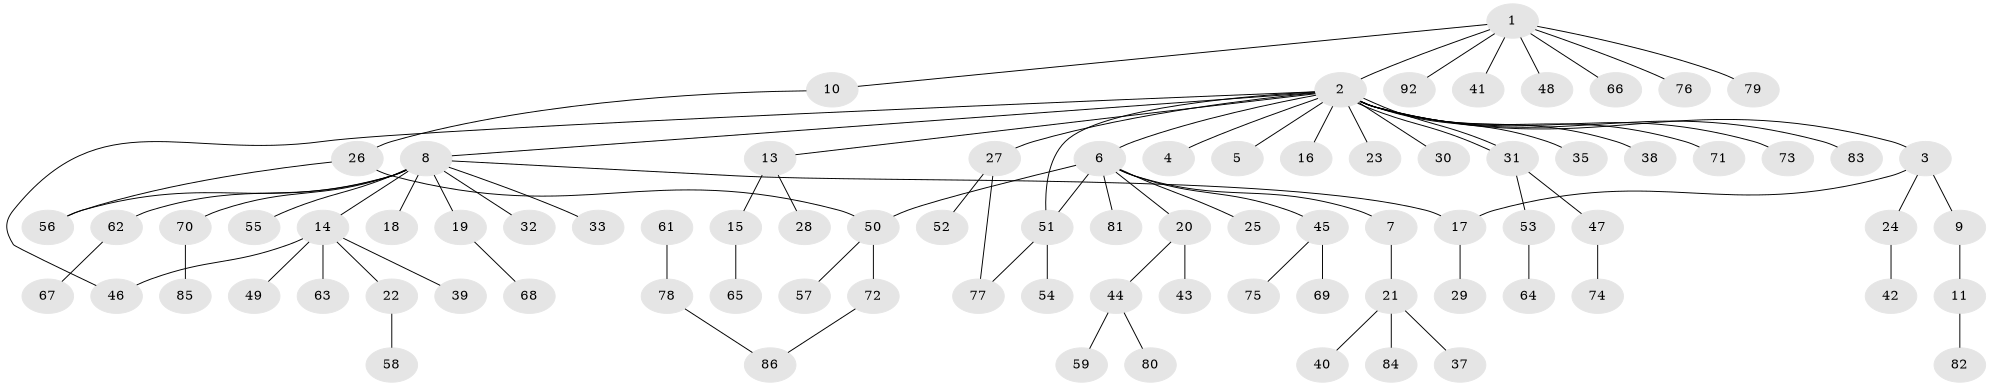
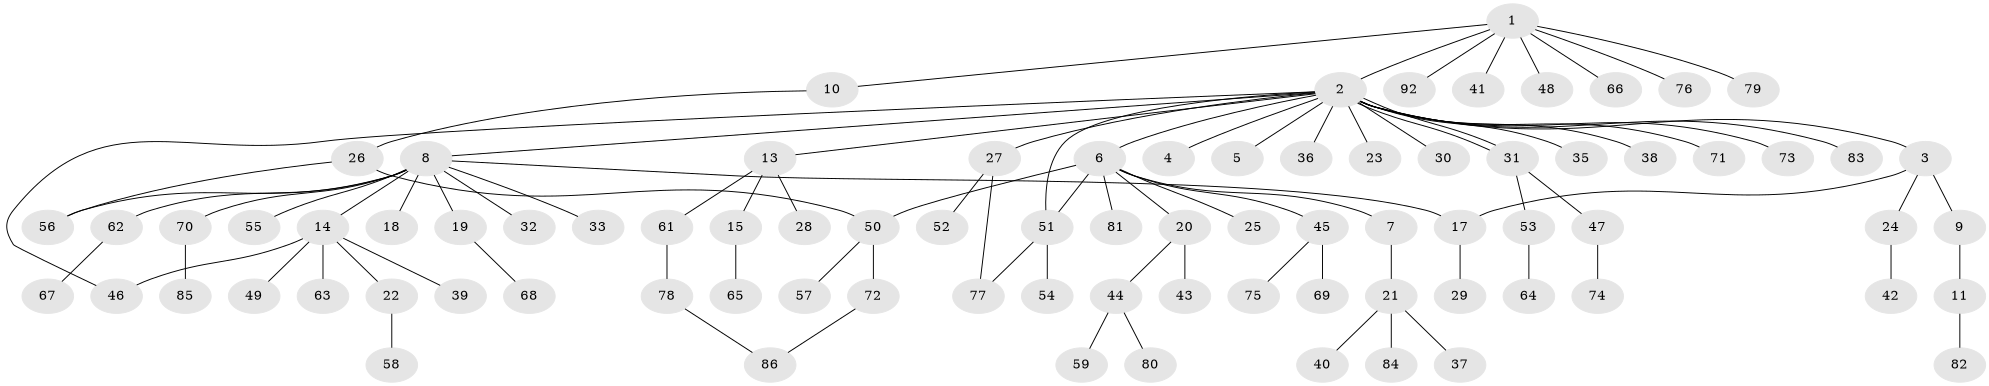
node "16": label "16" -> "36"
edge "13" -- "61": added
